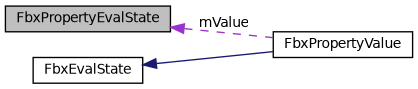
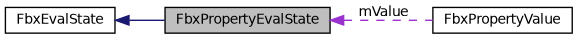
edge "FbxPropertyValue" -> "FbxEvalState": now "FbxPropertyEvalState" -> "FbxEvalState"
